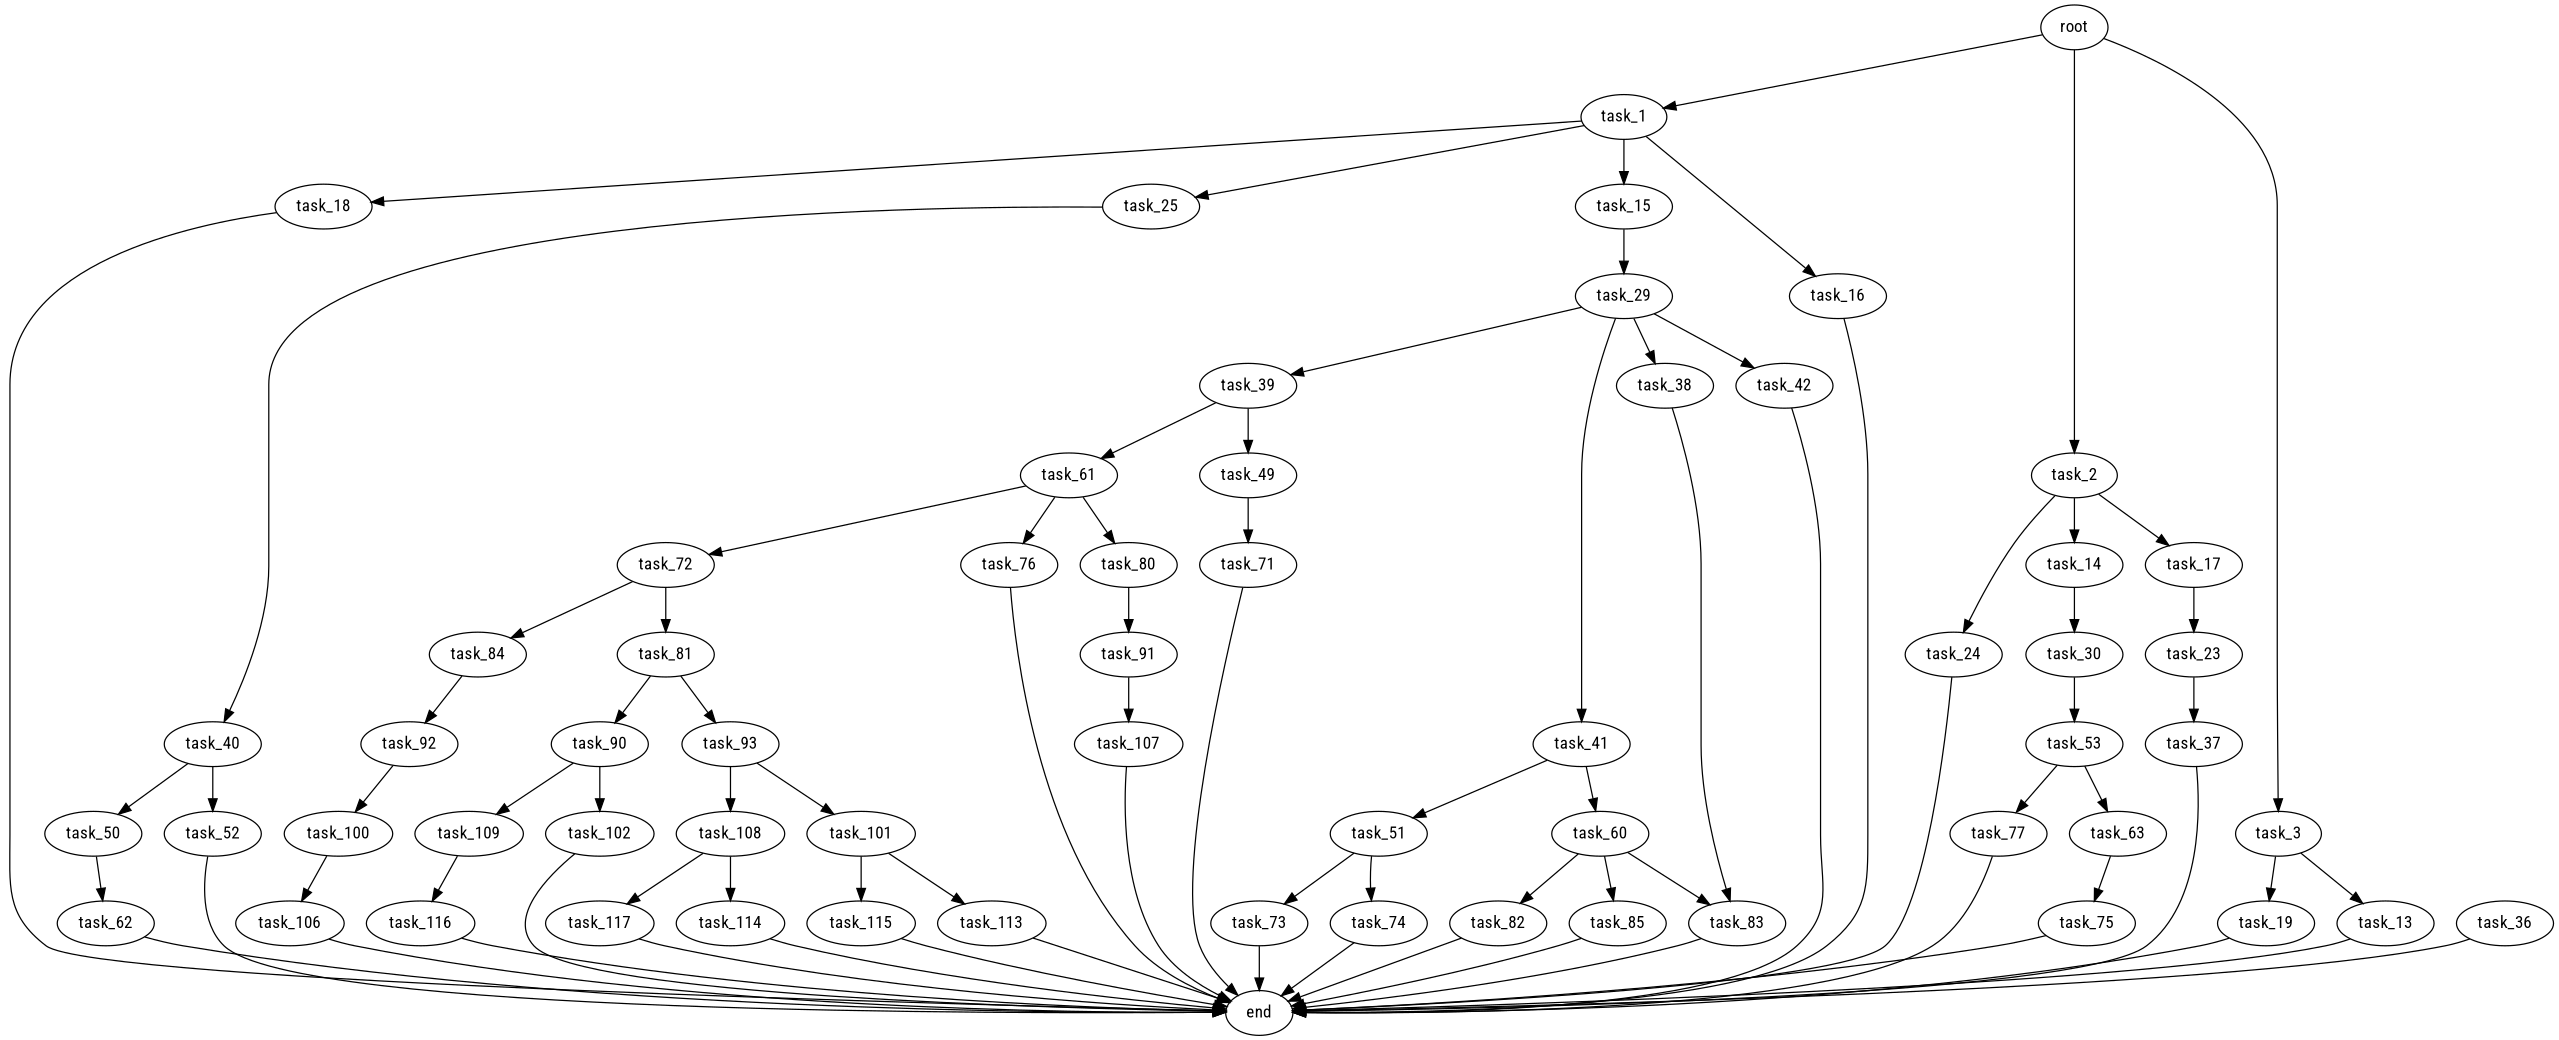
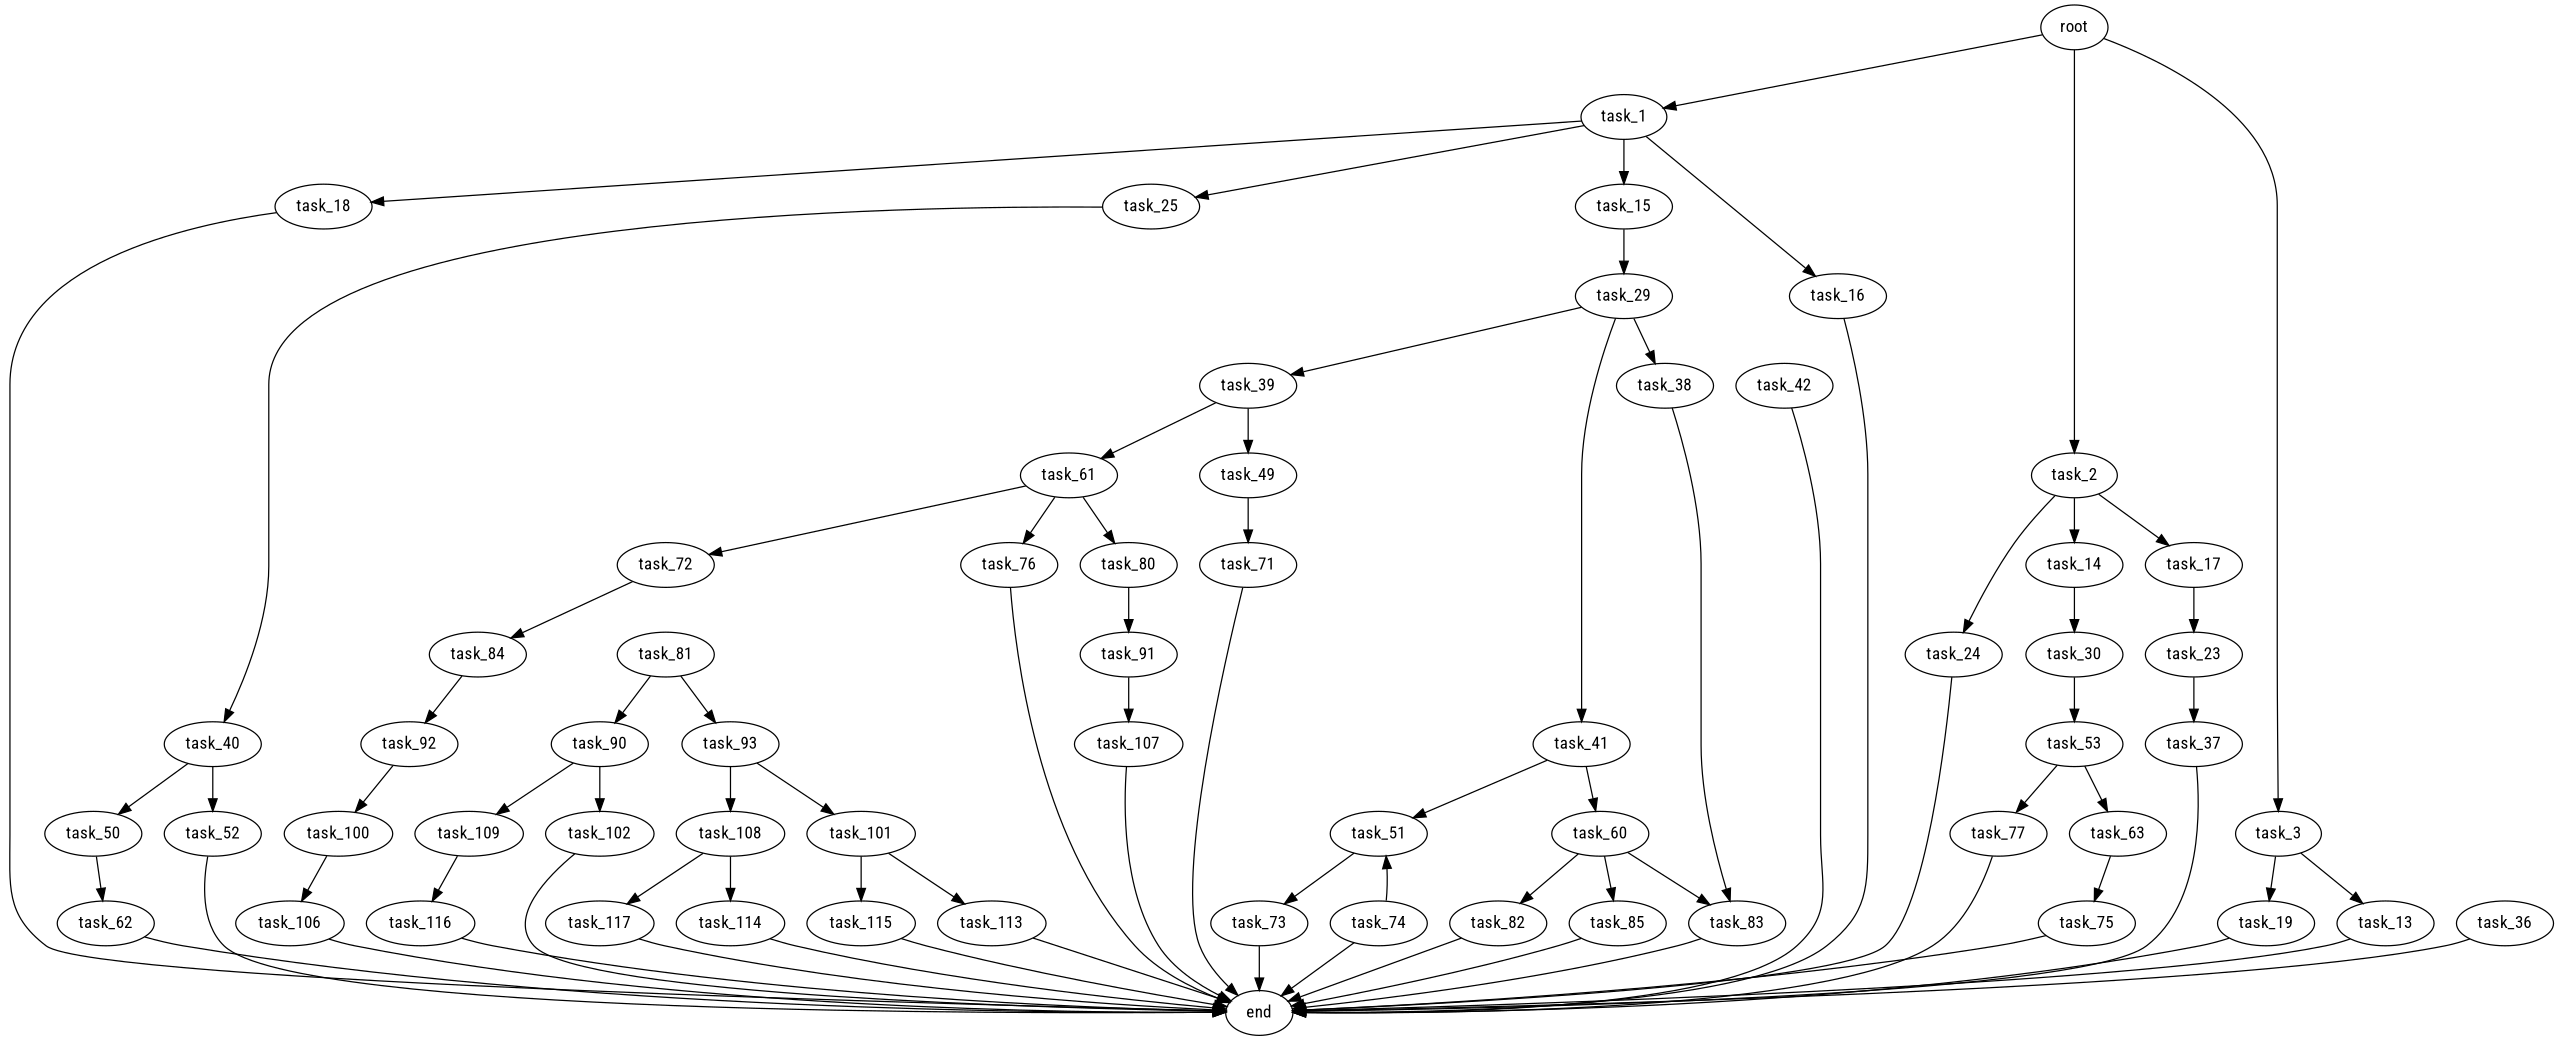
edge "task_29" -> "task_42": removed
edge "task_72" -> "task_81": removed
edge "task_51" -> "task_74": reversed
